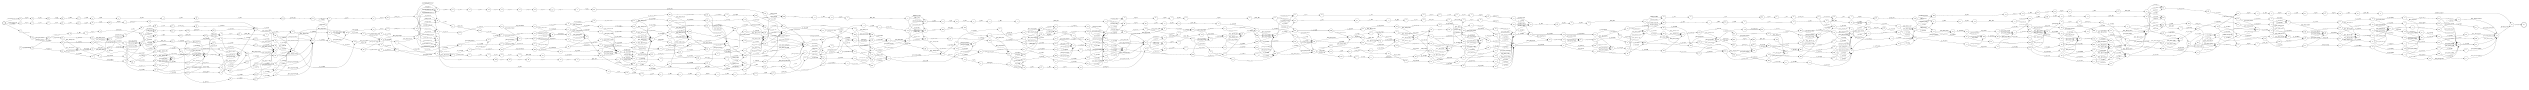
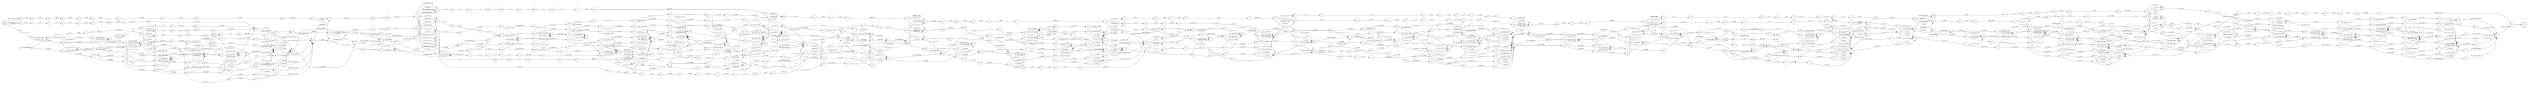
node "494": removed
